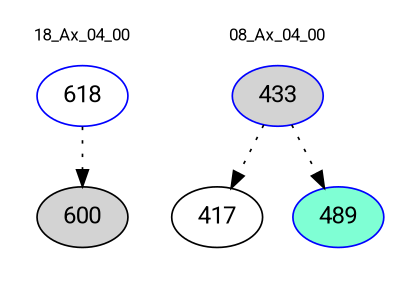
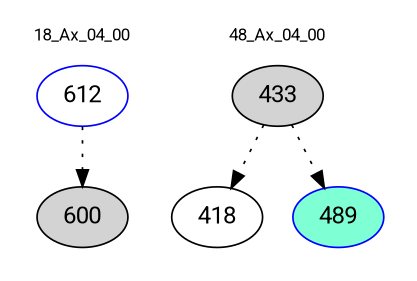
cluster "08_Ax_04_00": label "08_Ax_04_00" -> "48_Ax_04_00"
node "618": label "618" -> "612"
node "433": color blue -> black
node "417": label "417" -> "418"
